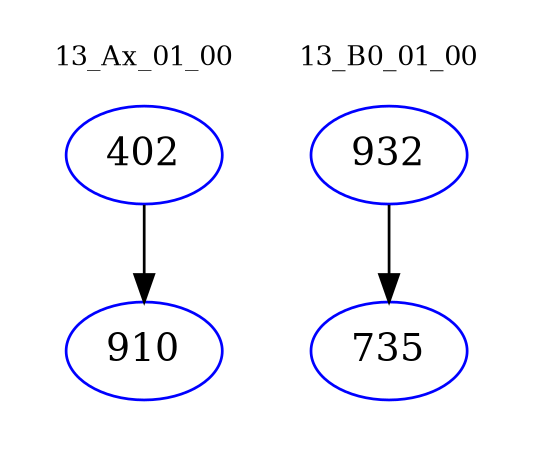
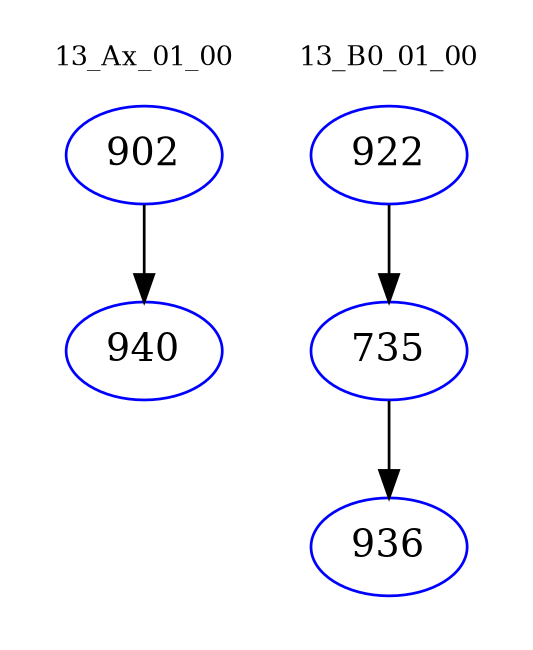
node "402": label "402" -> "902"
node "932": label "932" -> "922"
node "910": label "910" -> "940"
node "936": added
